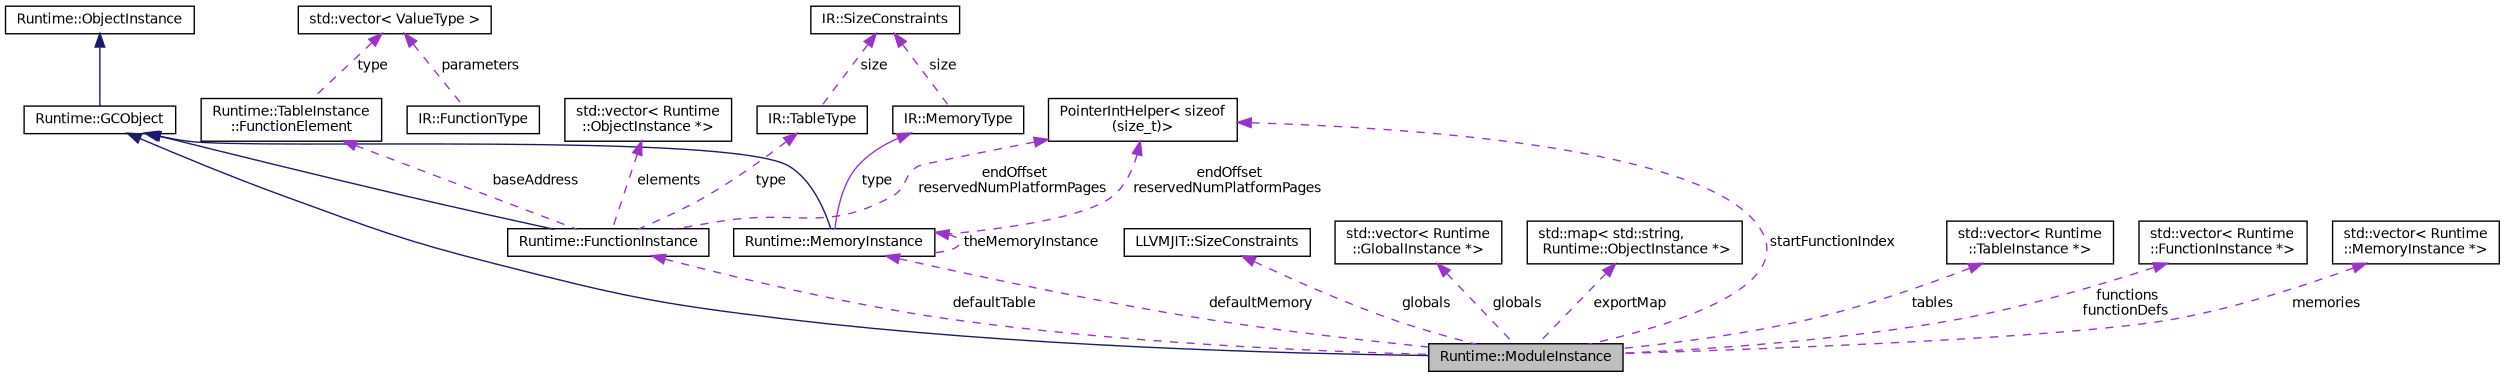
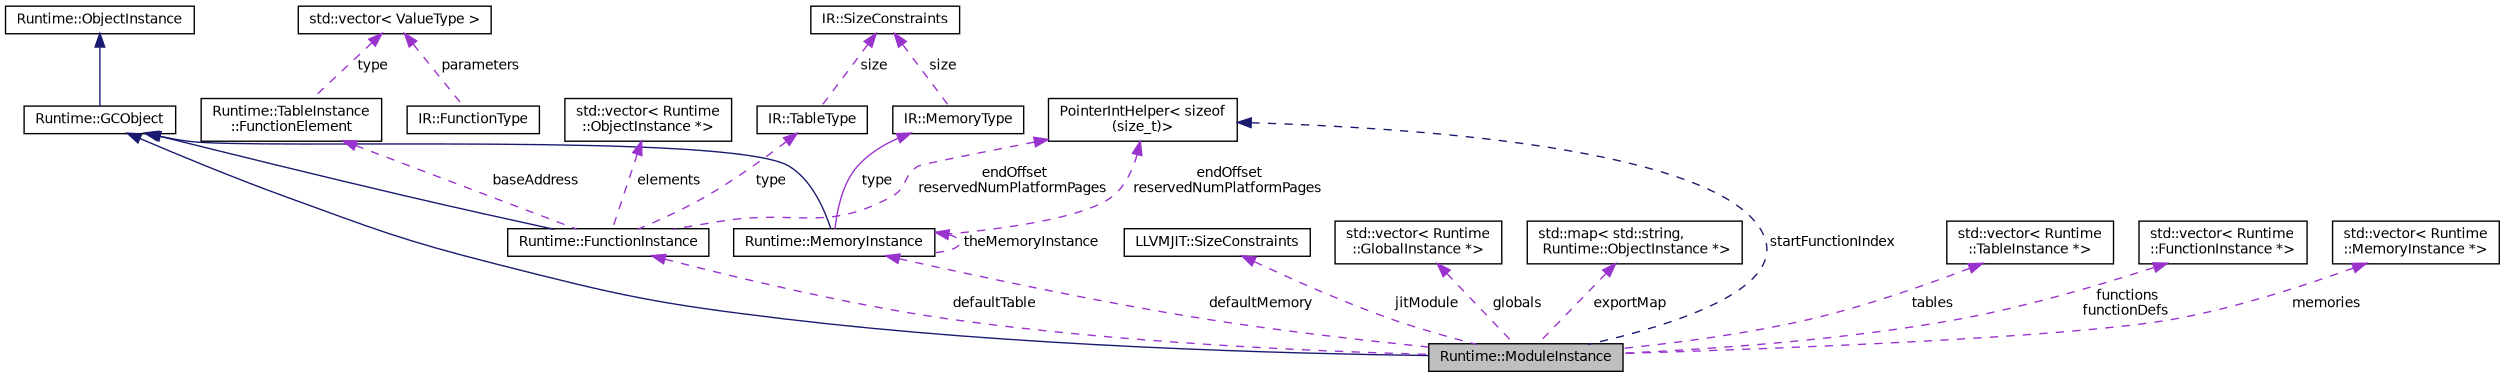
edge "Runtime::ModuleInstance" -> "PointerIntHelper< sizeof (size_t)>": color darkorchid3 -> midnightblue
edge "Runtime::ModuleInstance" -> "LLVMJIT::SizeConstraints": label " globals" -> " jitModule"
